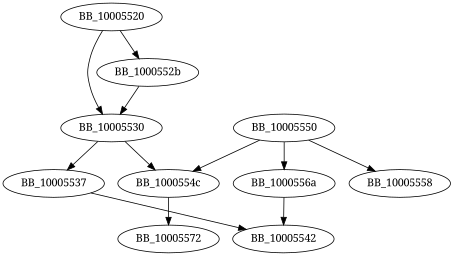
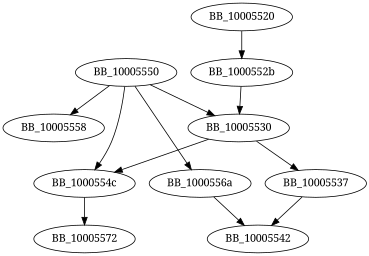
edge "BB_10005520" -> "BB_10005530": now "BB_10005550" -> "BB_10005530"
